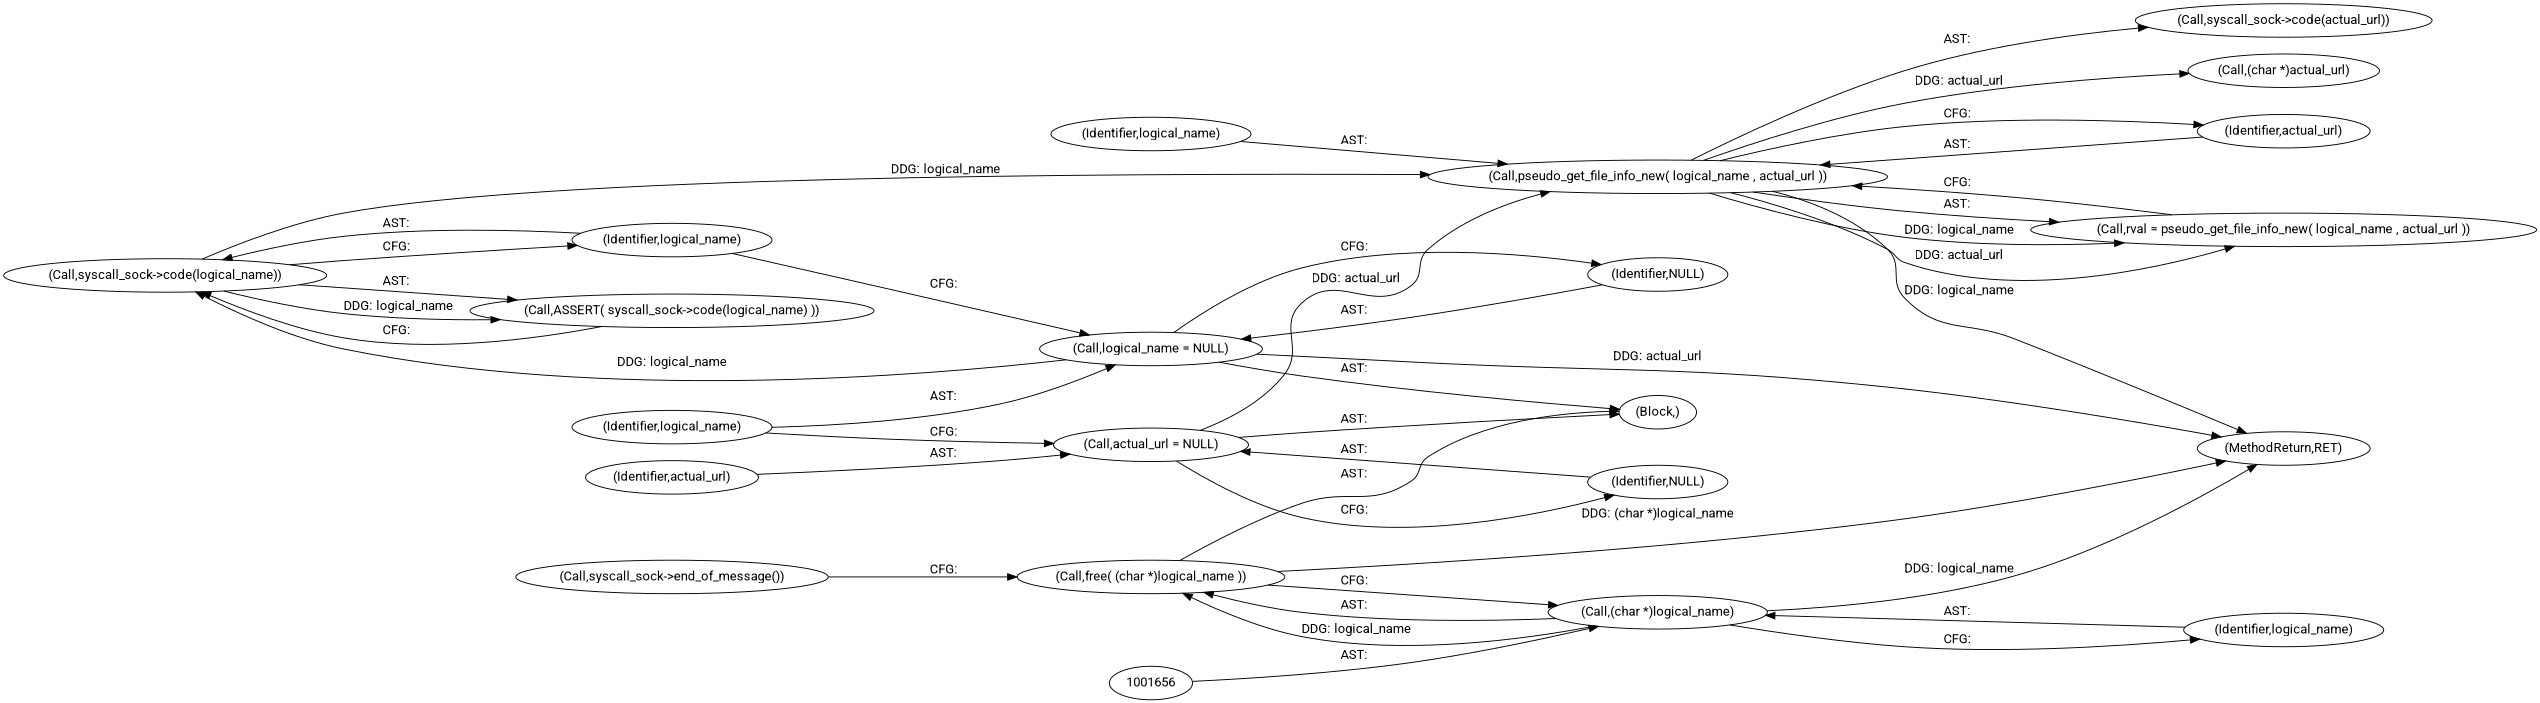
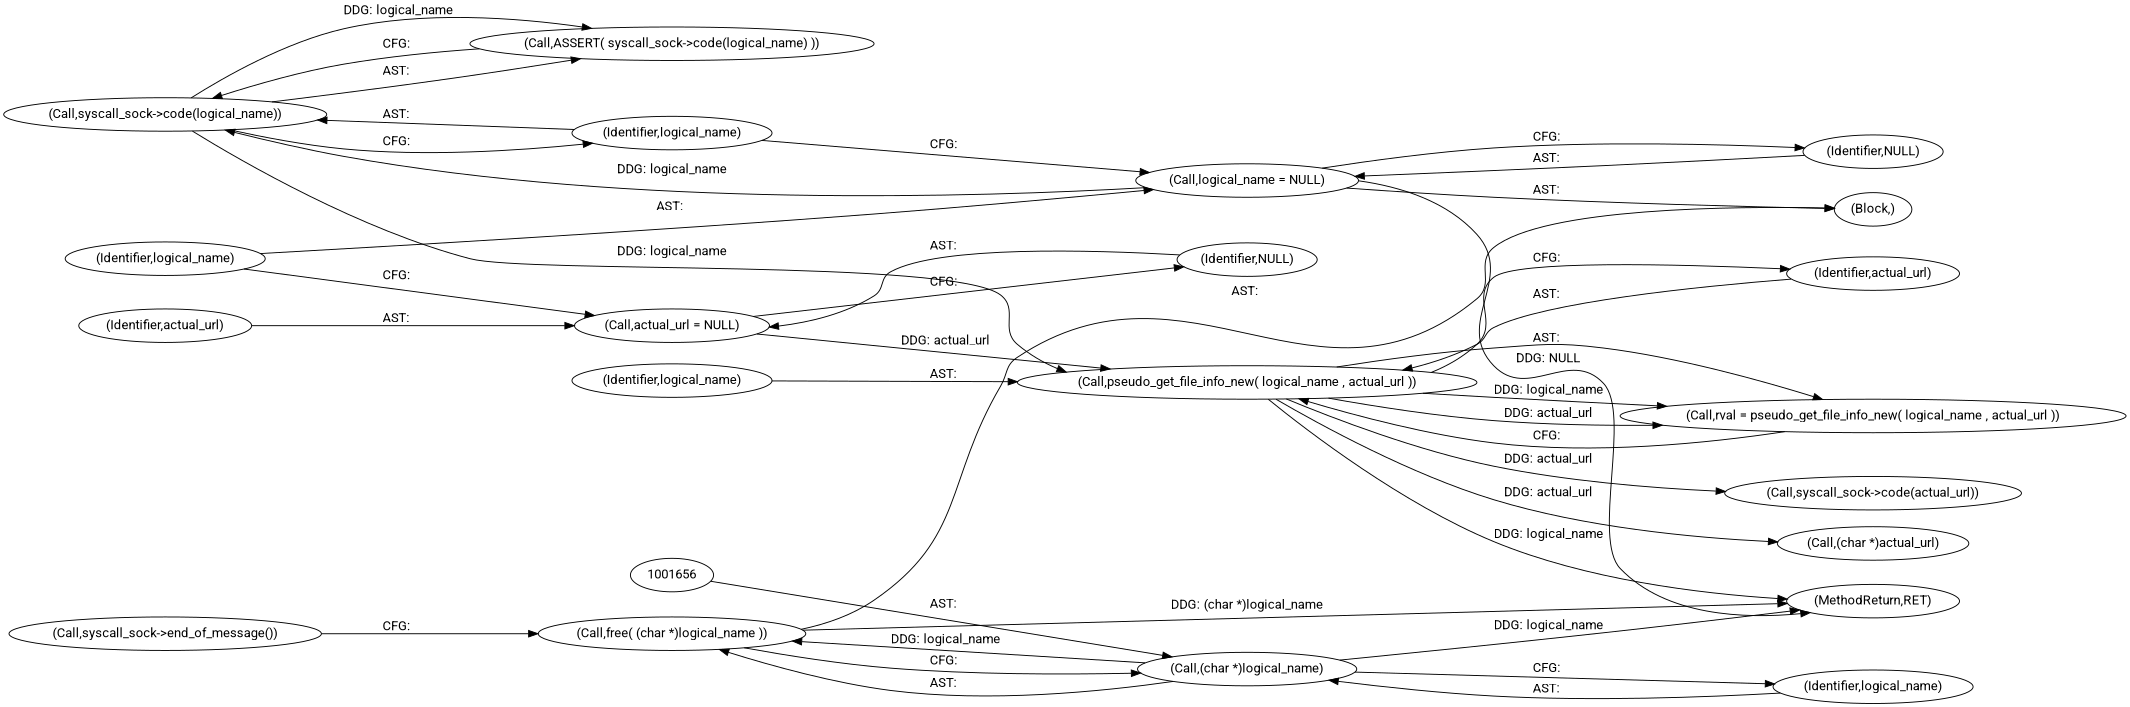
edge "(Call,pseudo_get_file_info_new( logical_name , actual_url ))" -> "(Call,syscall_sock->code(actual_url))": label "AST: " -> "DDG: actual_url"
edge "(Call,logical_name = NULL)" -> "(MethodReturn,RET)": label "DDG: actual_url" -> "DDG: NULL"
edge "(Call,actual_url = NULL)" -> "(Block,)": removed, label "AST:"
